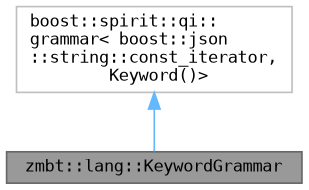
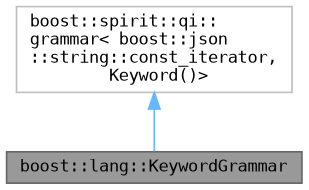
node "zmbt::lang::KeywordGrammar": label "zmbt::lang::KeywordGrammar" -> "boost::lang::KeywordGrammar"
